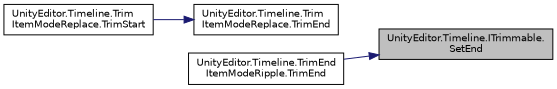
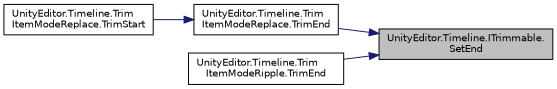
edge "UnityEditor.Timeline.Trim ItemModeReplace.TrimEnd" -> "UnityEditor.Timeline.ITrimmable. SetEnd": added
node "UnityEditor.Timeline.TrimEnd ItemModeRipple.TrimEnd": label "UnityEditor.Timeline.TrimEnd ItemModeRipple.TrimEnd" -> "UnityEditor.Timeline.Trim ItemModeRipple.TrimEnd"
